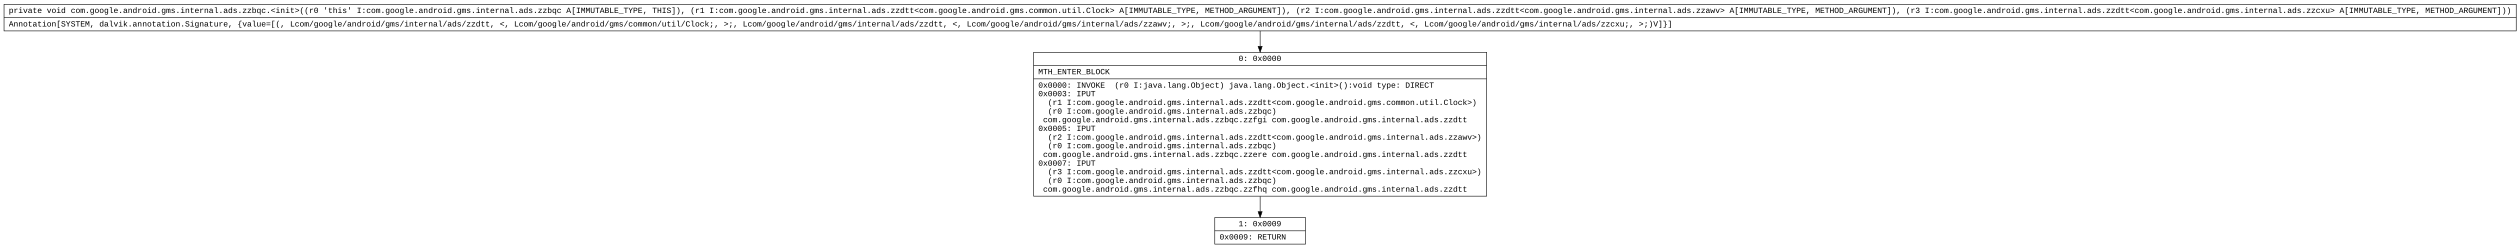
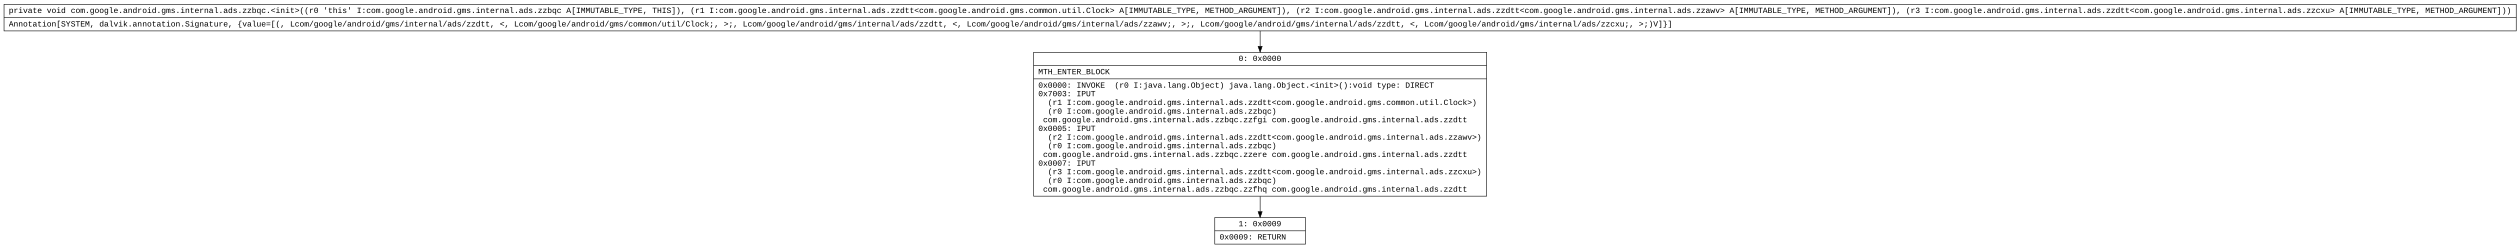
node "0: 0x0000": text "0x0003: IPUT" -> "0x7003: IPUT"
